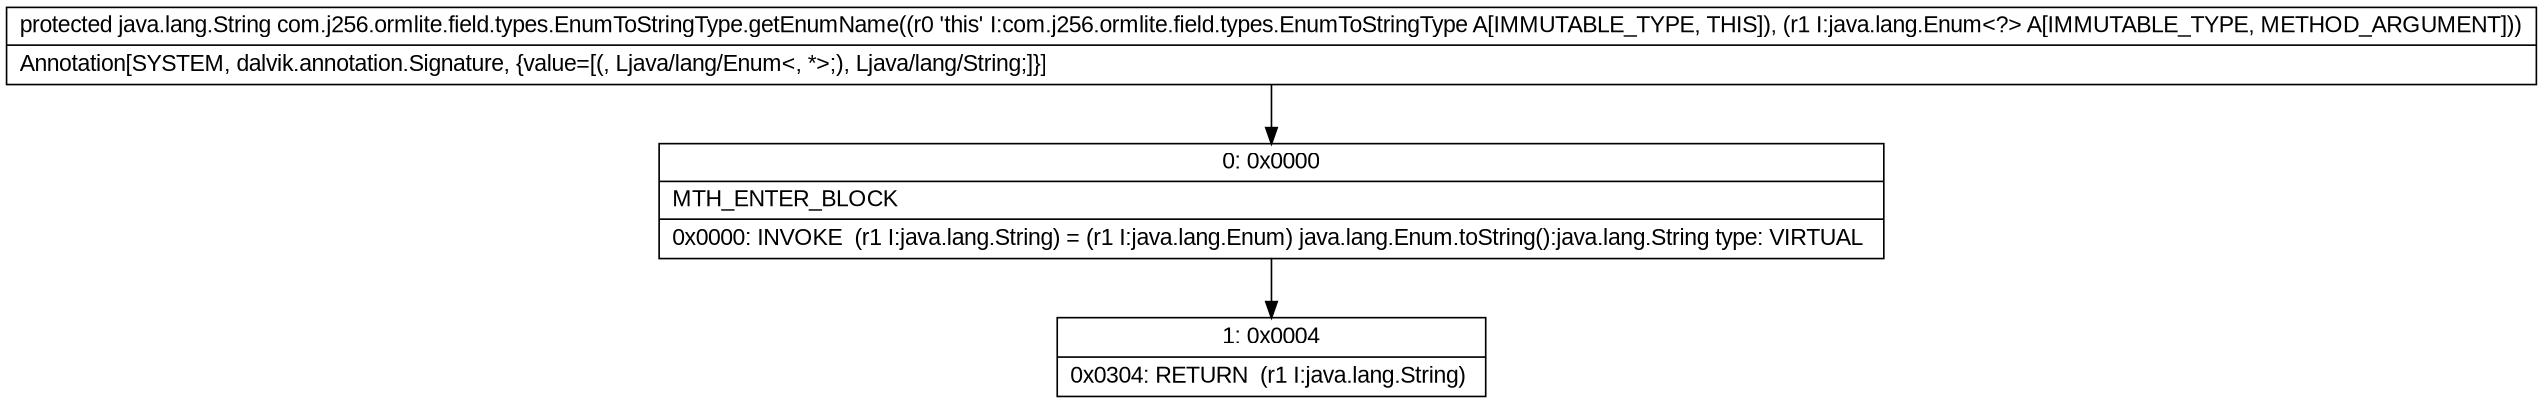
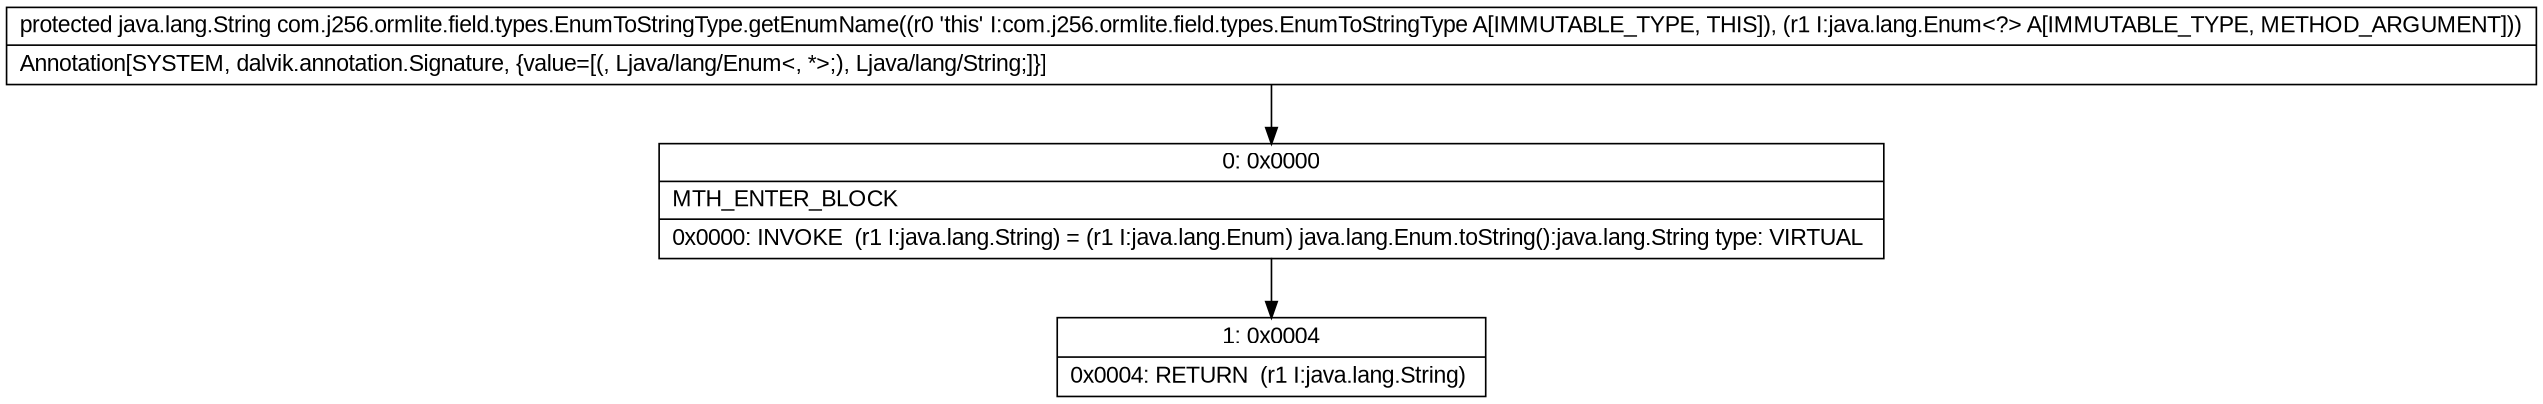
node "1: 0x0004": text "0x0304: RETURN  (r1 I:java.lang.String)" -> "0x0004: RETURN  (r1 I:java.lang.String)"
